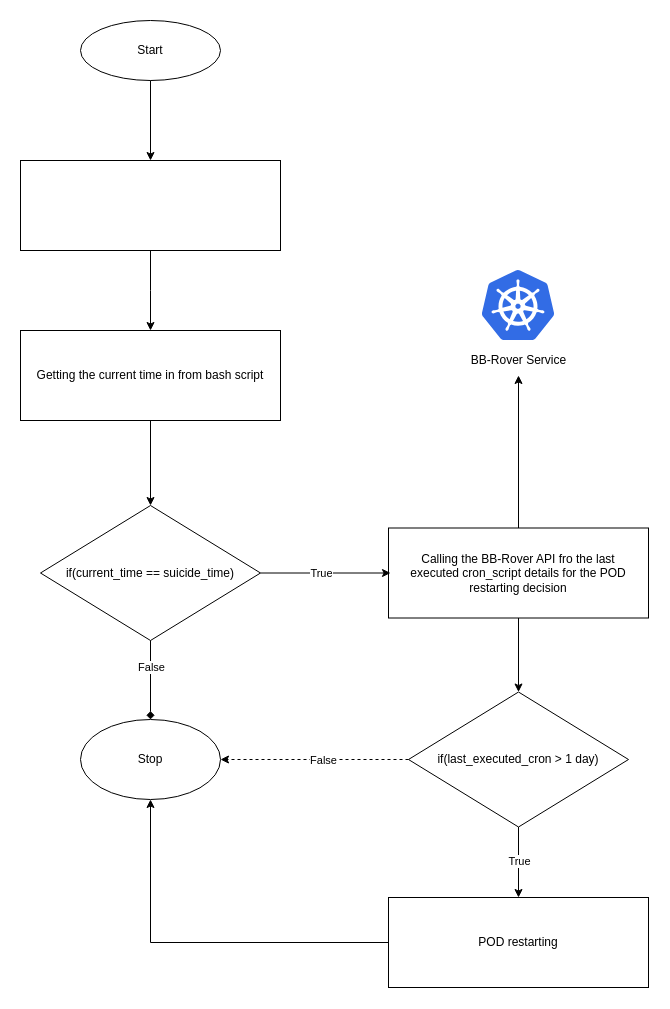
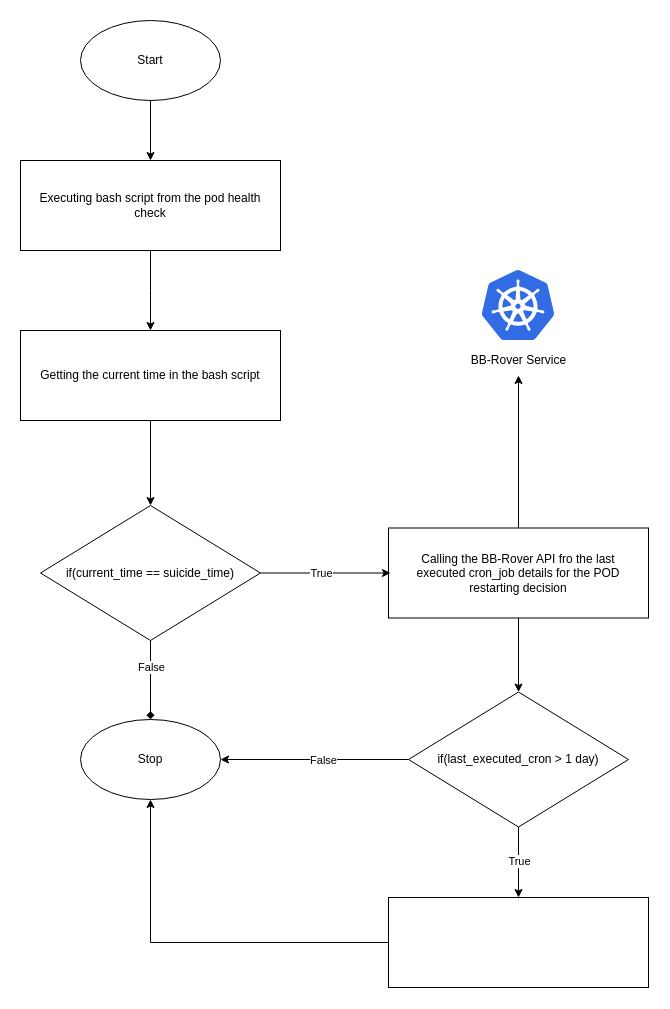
node "Start": size 140x60 -> 140x80
node "Executing bash script from the pod health check": added
node "Getting the current time in from bash script": label "Getting the current time in from bash script" -> "Getting the current time in the bash script"
node "Calling the BB-Rover API fro the last executed cron_script details for the POD restarting decision": label "Calling the BB-Rover API fro the last executed cron_script details for the POD restarting decision" -> "Calling the BB-Rover API fro the last executed cron_job details for the POD restarting decision"
edge "if(last_executed_cron > 1 day)" -> "Stop": style dashed -> solid
node "POD restarting": removed
